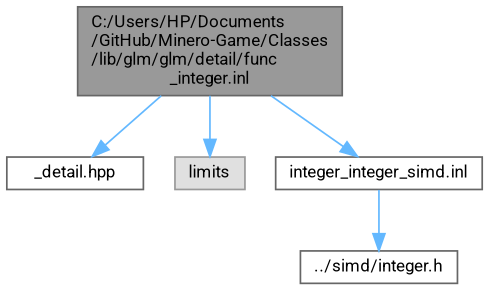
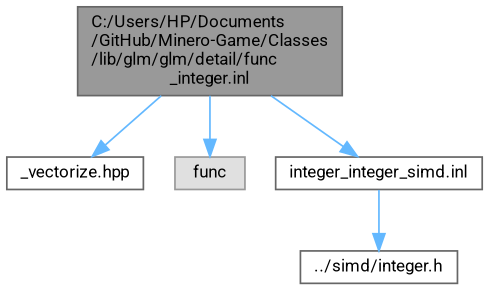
node "_detail.hpp": label "_detail.hpp" -> "_vectorize.hpp"
node "limits": label "limits" -> "func"
